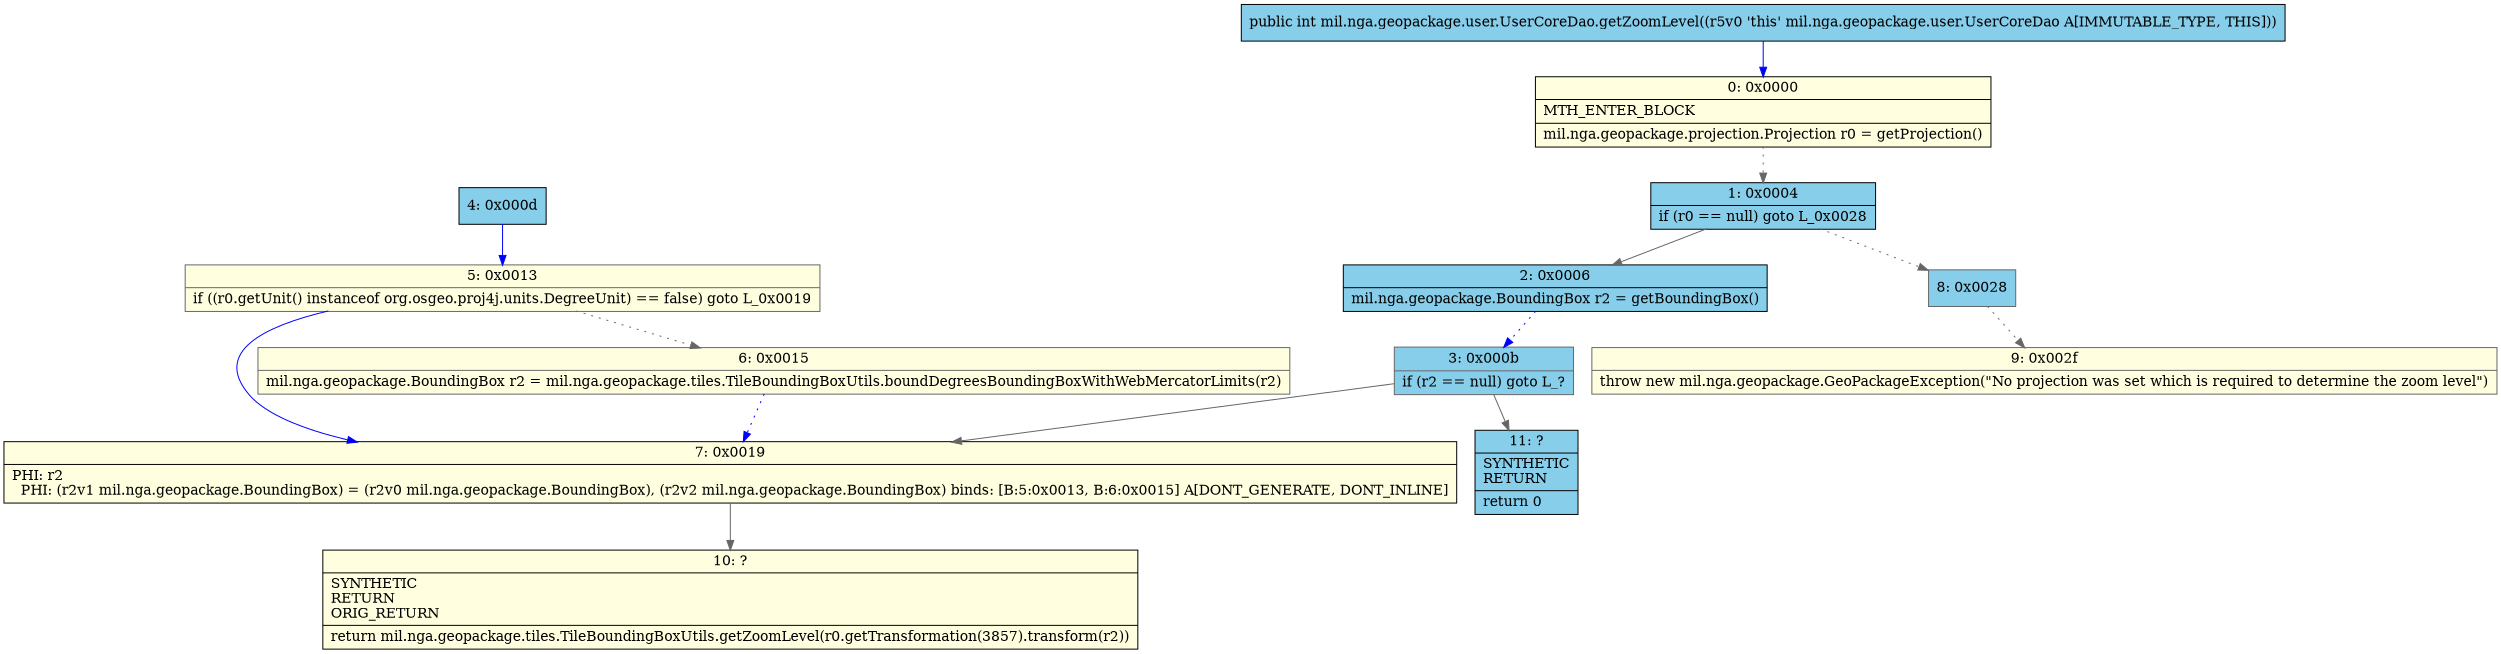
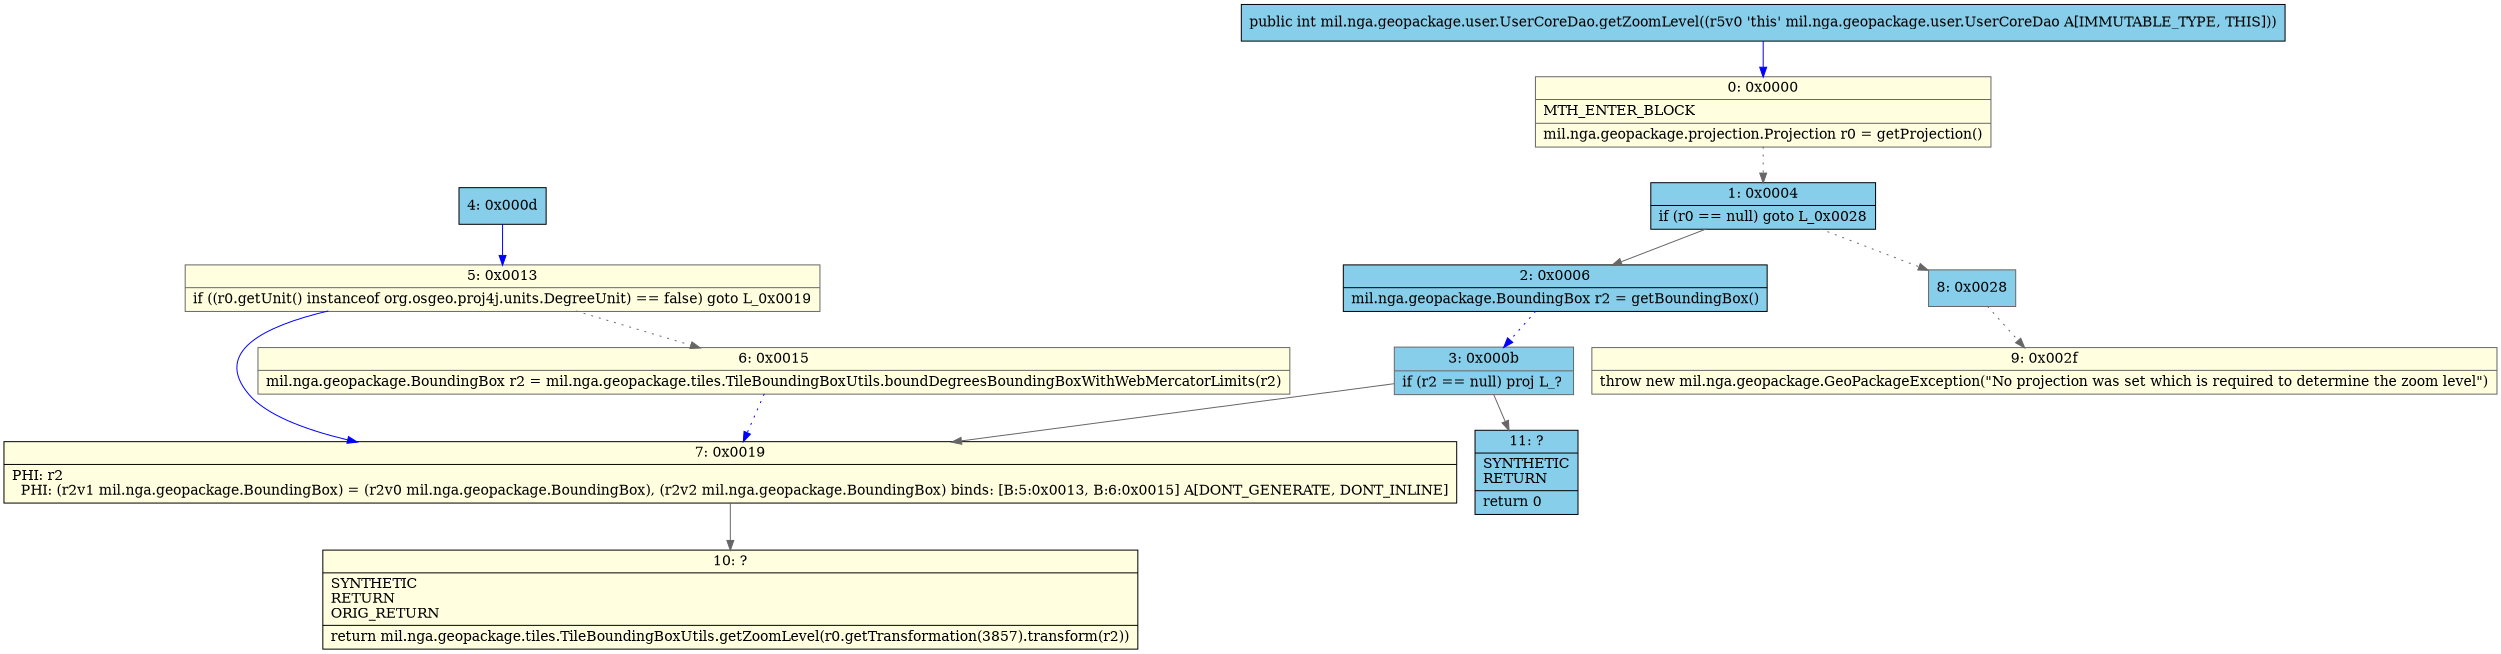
node "0: 0x0000": color black -> gray40
node "3: 0x000b": text "if (r2 == null) goto L_?" -> "if (r2 == null) proj L_?"
